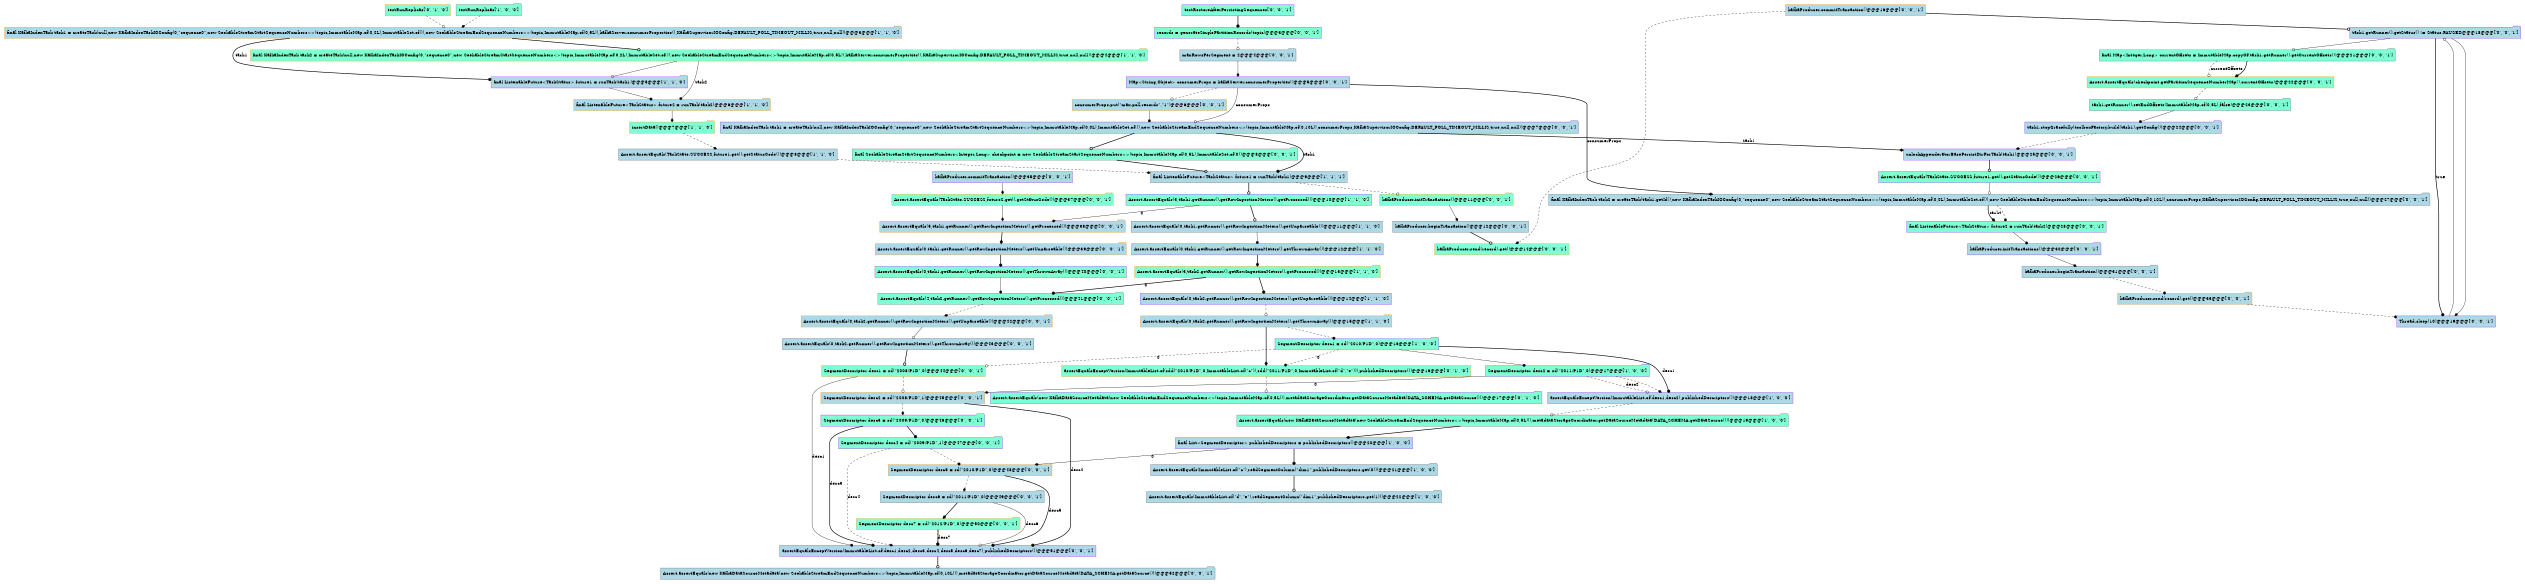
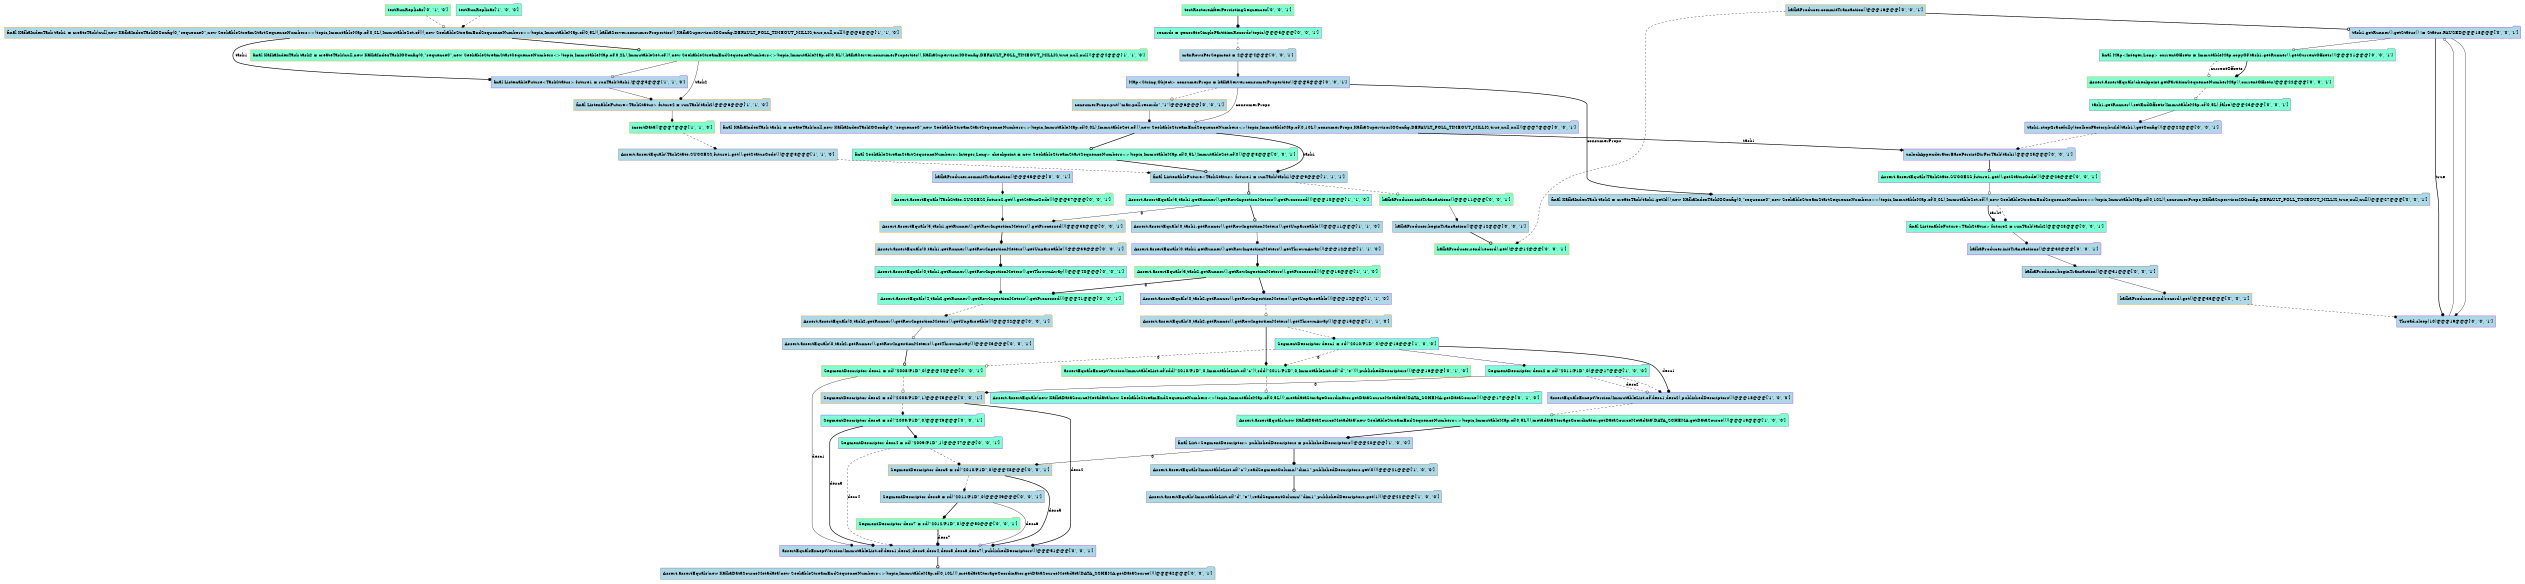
node "testRestoreAfterPersistingSequences['0', '0', '1']": color purple -> darkorange
edge "kafkaProducer.beginTransaction()@@@31@@@['0', '0', '1']" -> "kafkaProducer.send(record).get()@@@33@@@['0', '0', '1']": style dashed -> solid
node "kafkaProducer.send(record).get()@@@33@@@['0', '0', '1']": shape folder -> box
